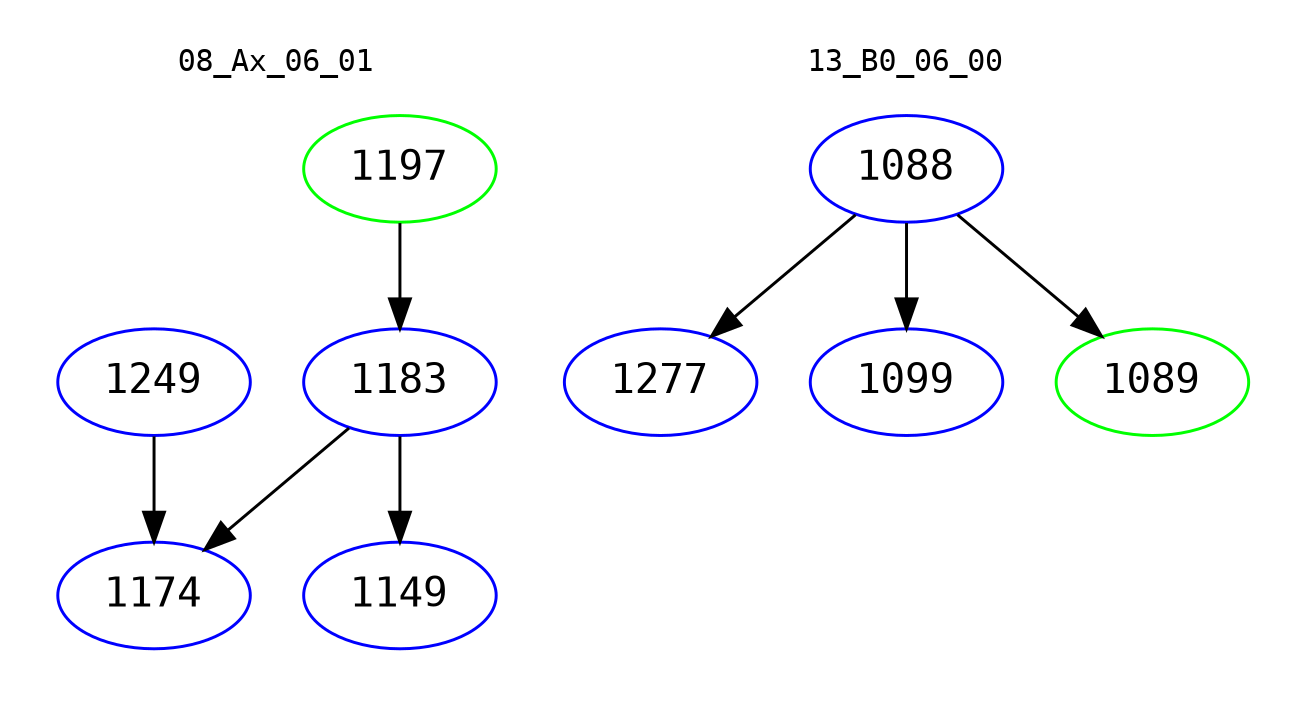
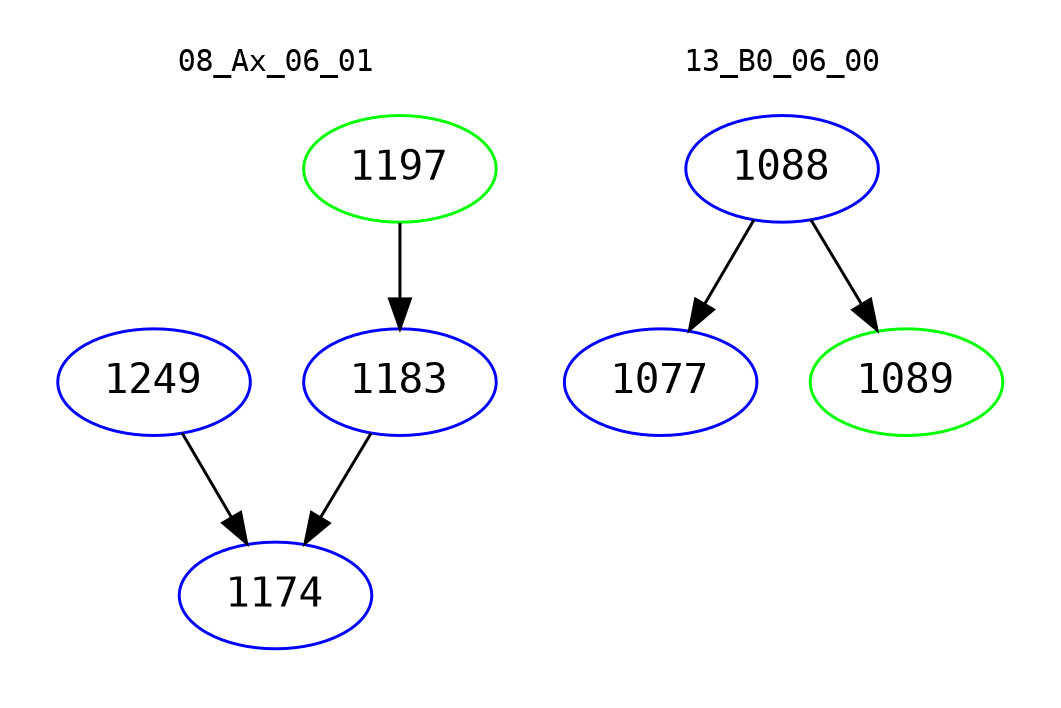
node "1277": label "1277" -> "1077"
node "1099": removed
node "1149": removed
